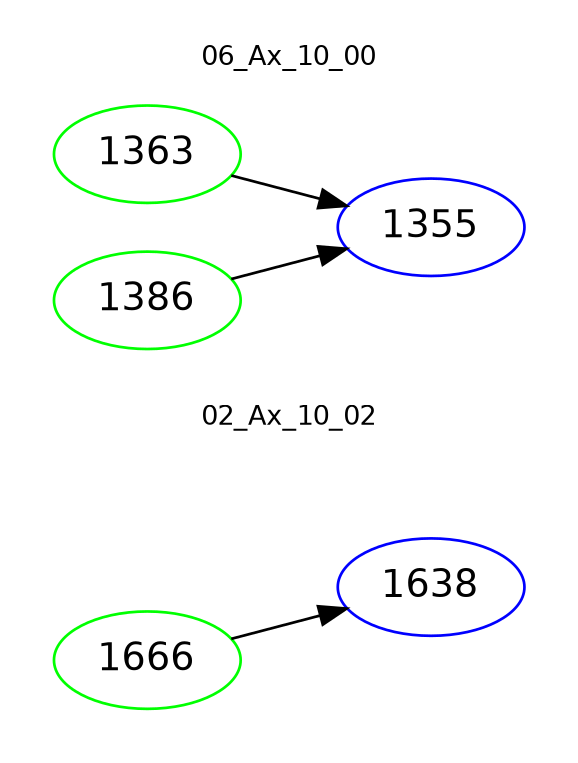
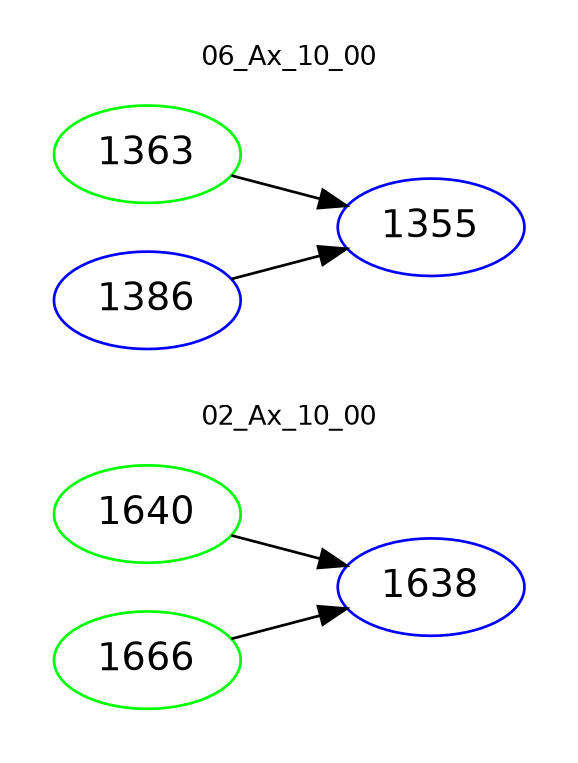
node "1386": color green -> blue
cluster "02_Ax_10_02": label "02_Ax_10_02" -> "02_Ax_10_00"
node "1640": added
